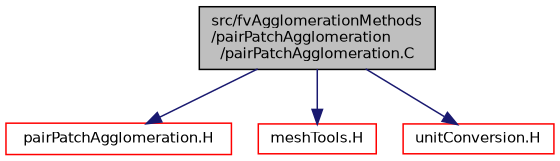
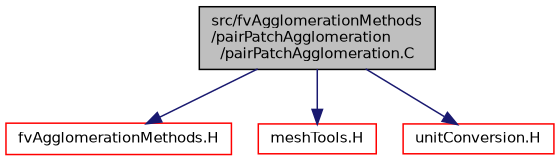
node "pairPatchAgglomeration.H": label "pairPatchAgglomeration.H" -> "fvAgglomerationMethods.H"
